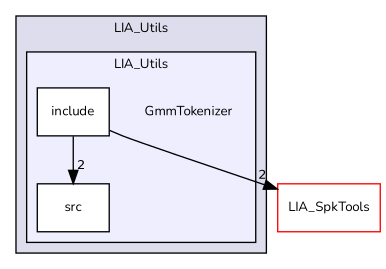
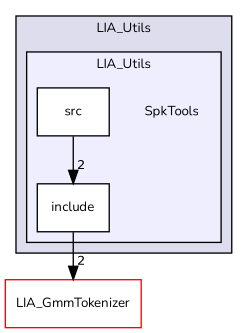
node "GmmTokenizer": label "GmmTokenizer" -> "SpkTools"
edge "include" -> "src": reversed
node "LIA_SpkTools": label "LIA_SpkTools" -> "LIA_GmmTokenizer"
